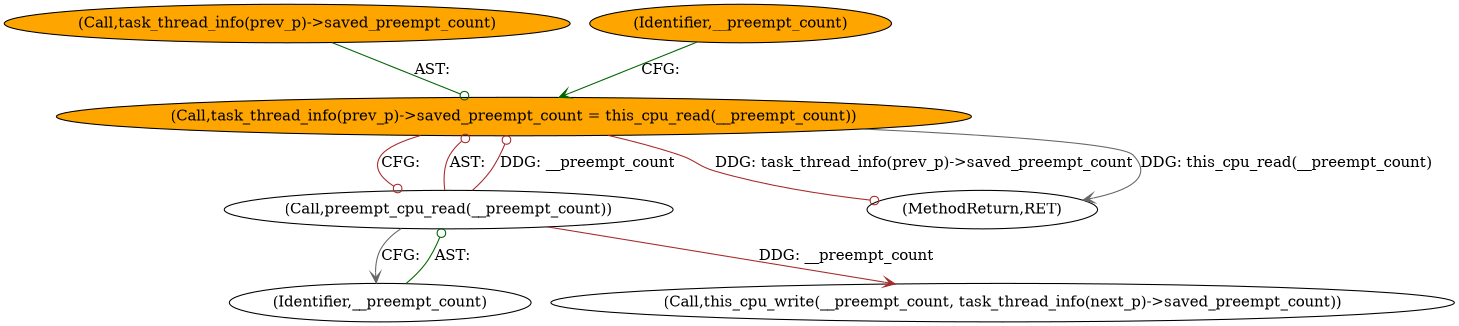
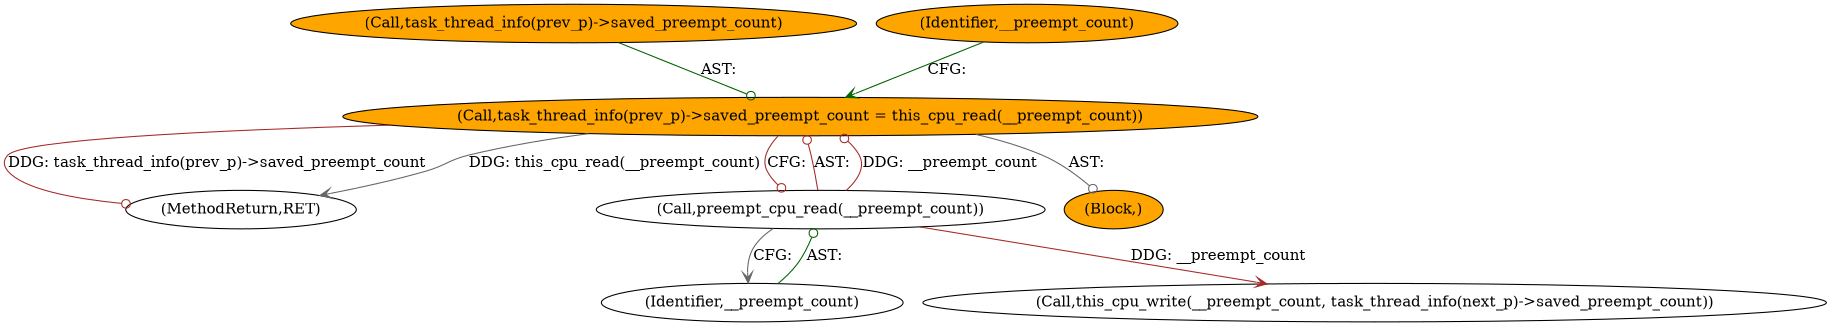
node "(Block,)": added
